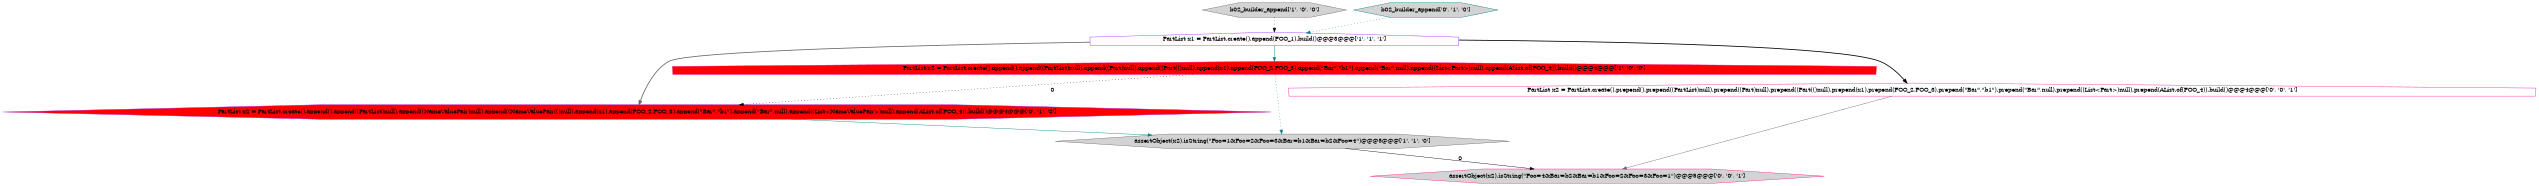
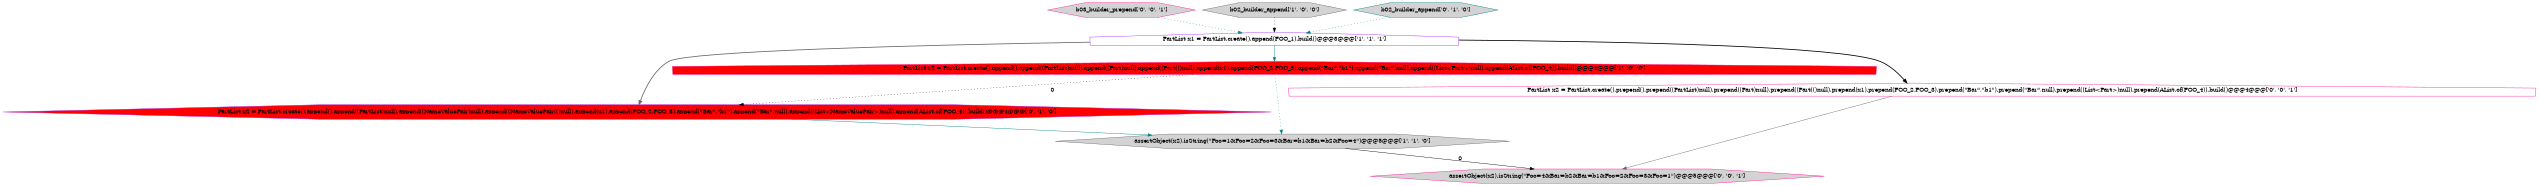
node "b03_builder_prepend['0', '0', '1']": added
